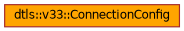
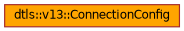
node "dtls::v33::ConnectionConfig": label "dtls::v33::ConnectionConfig" -> "dtls::v13::ConnectionConfig"
